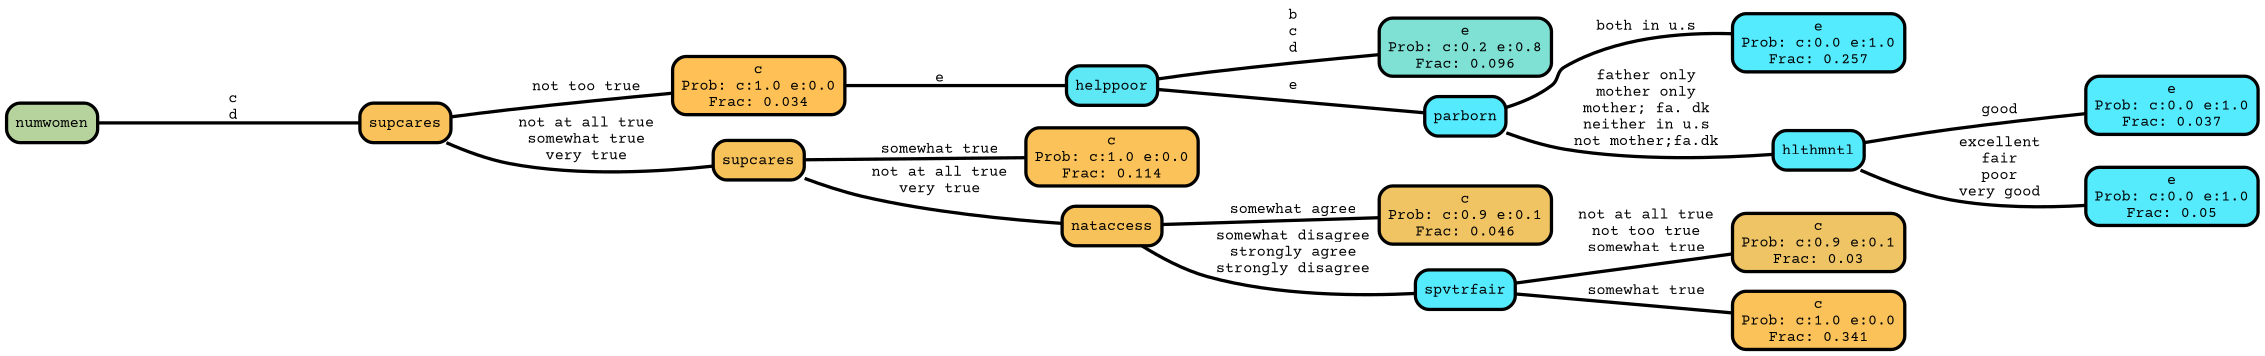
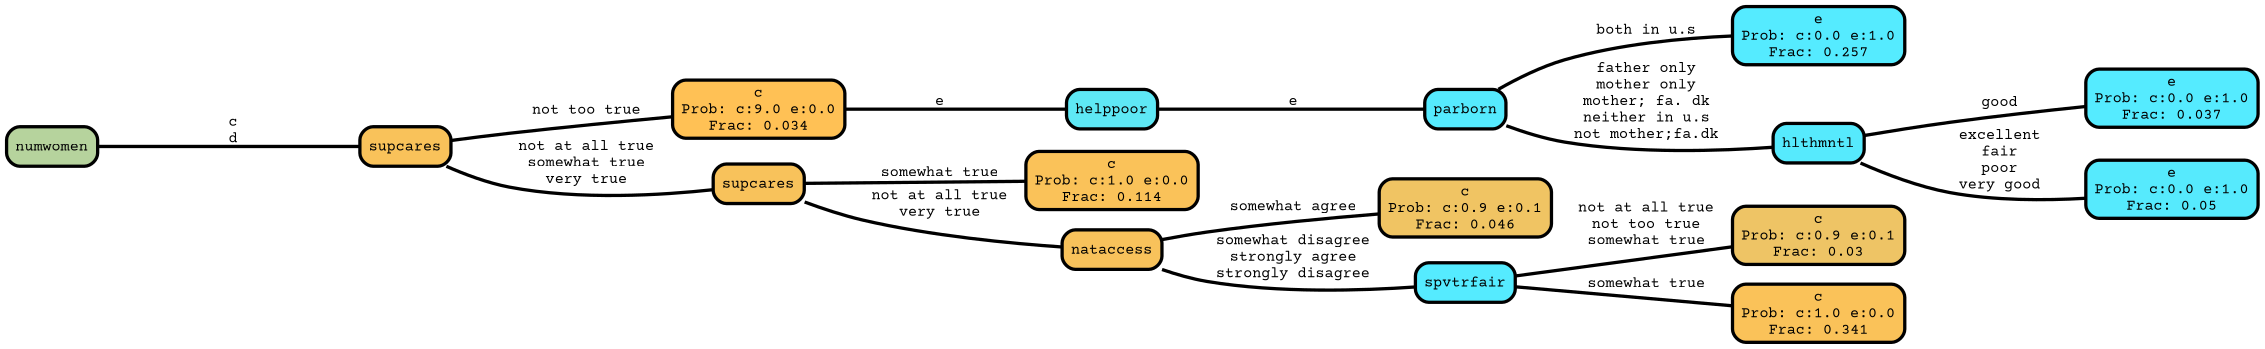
node "e Prob: c:0.2 e:0.8 Frac: 0.096": removed
node "c Prob: c:1.0 e:0.0 Frac: 0.034": label "c Prob: c:1.0 e:0.0 Frac: 0.034" -> "c Prob: c:9.0 e:0.0 Frac: 0.034"
